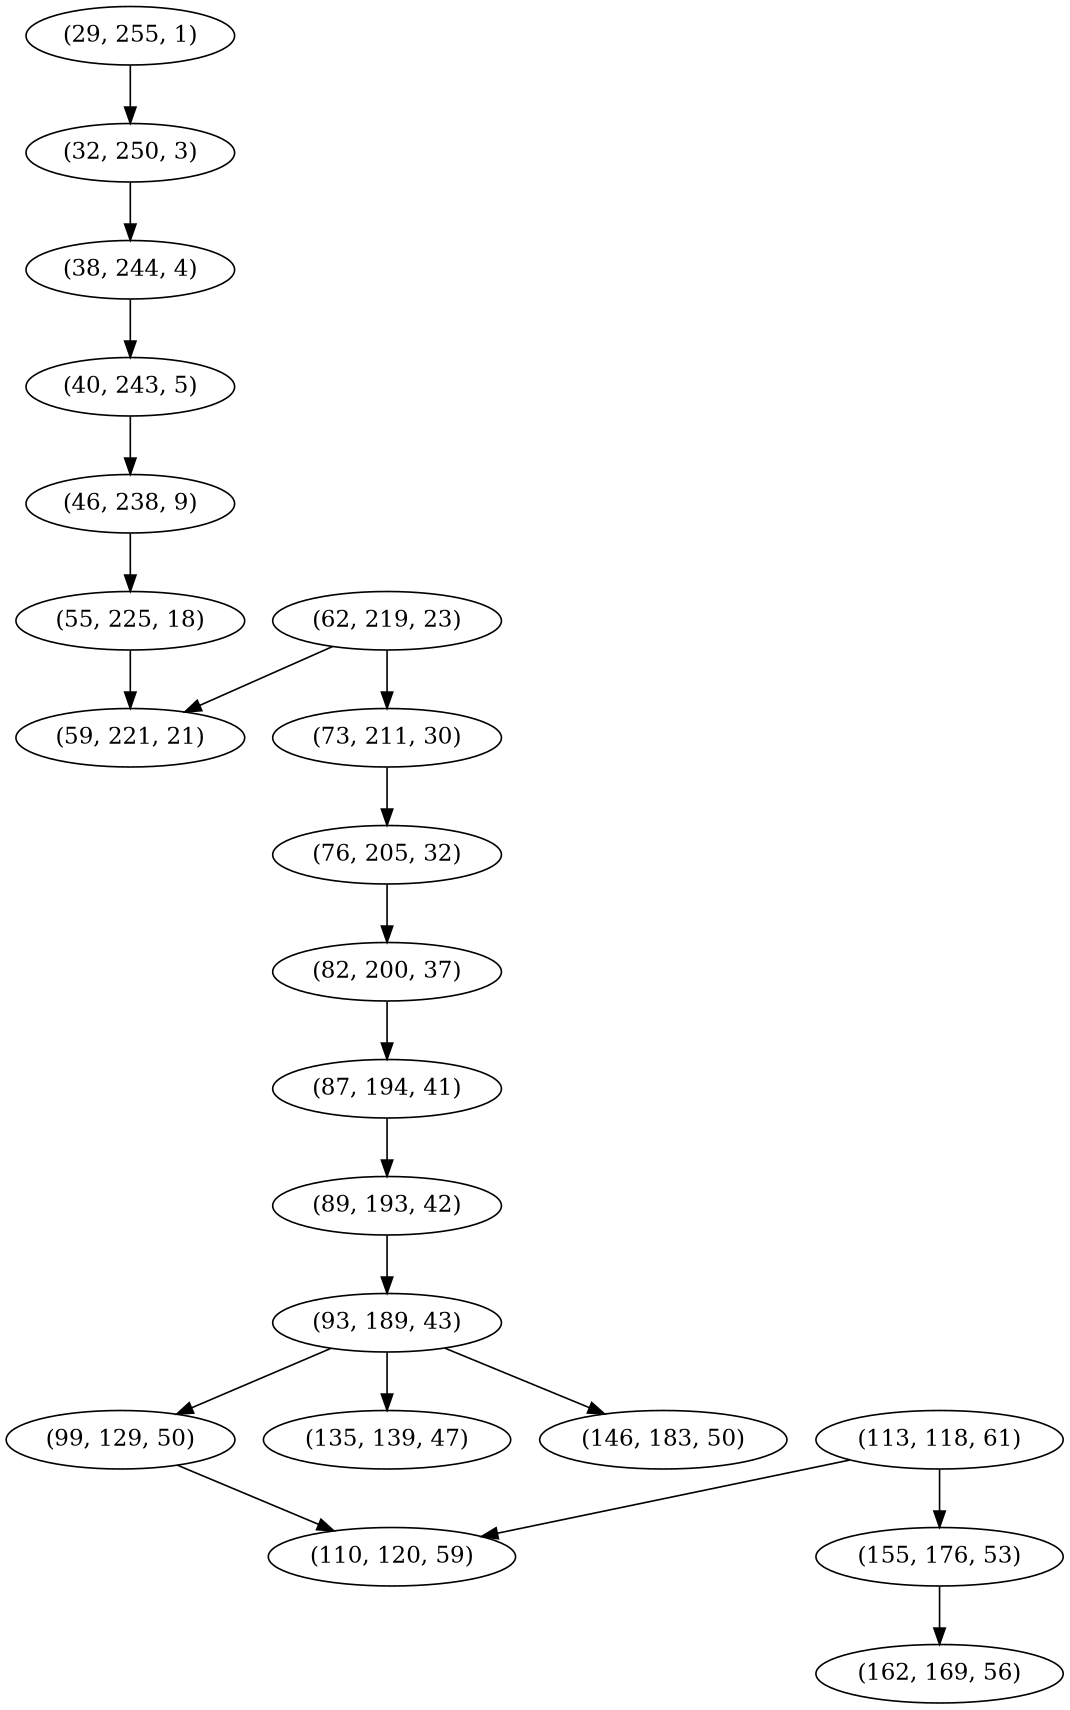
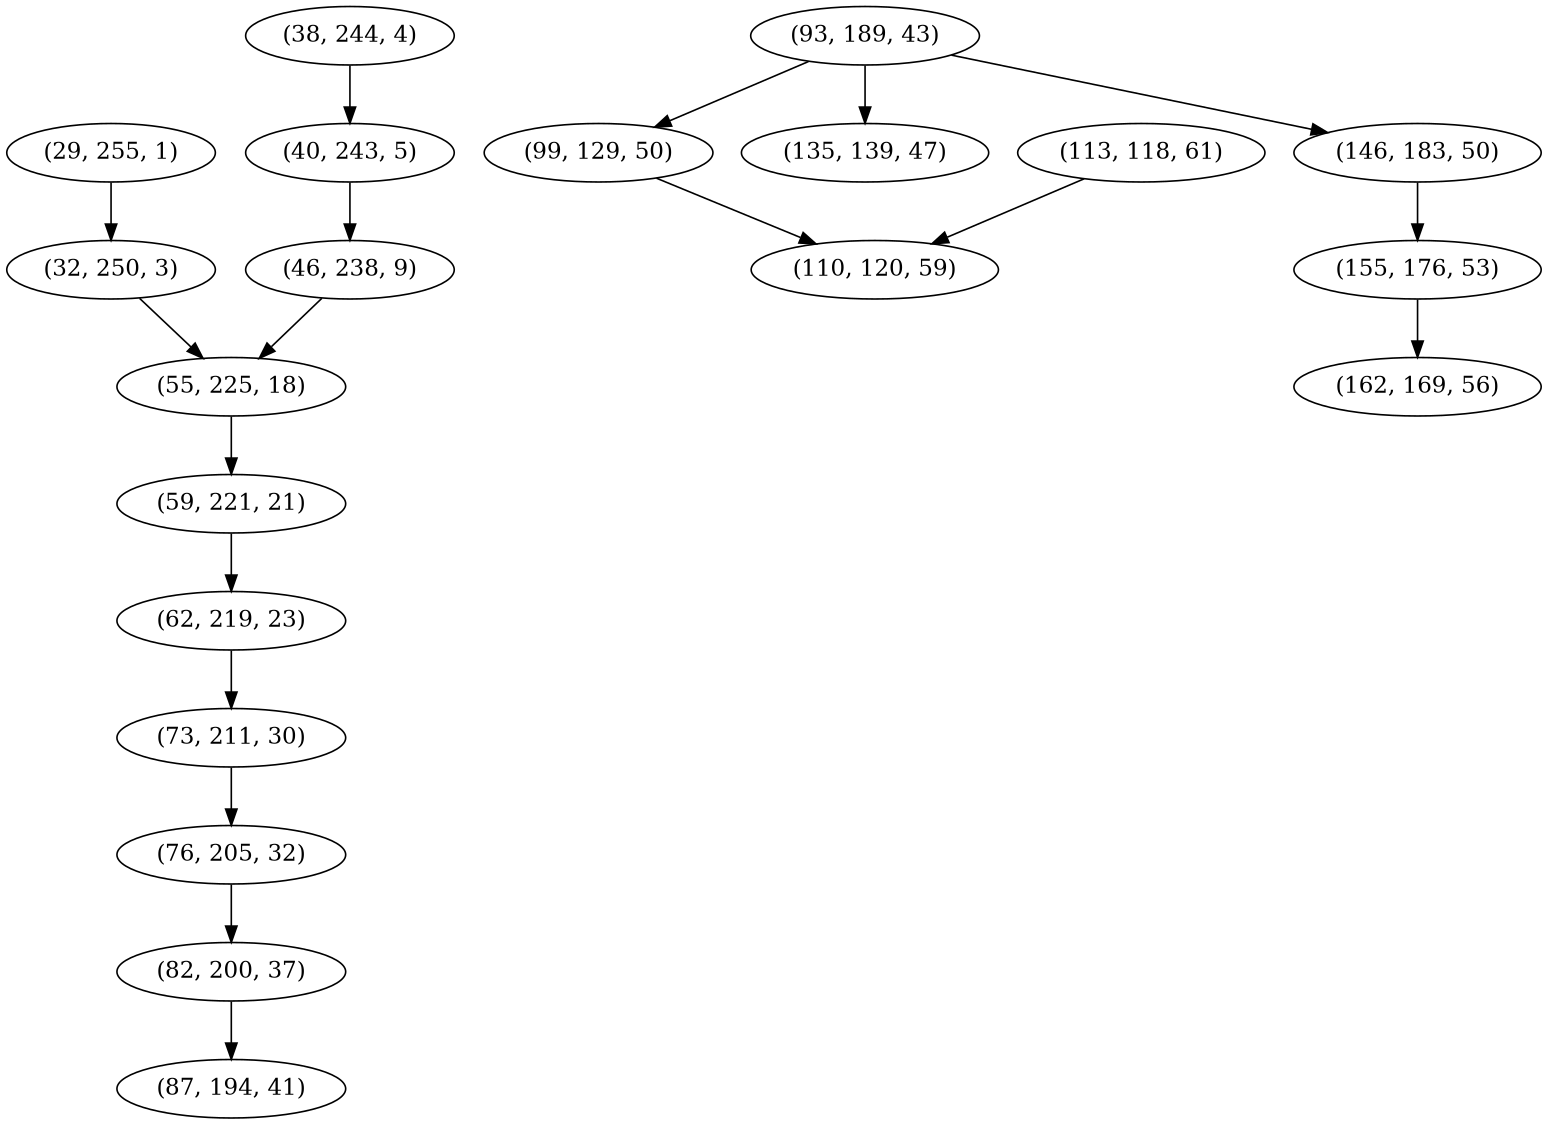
edge "(32, 250, 3)" -> "(38, 244, 4)": now "(32, 250, 3)" -> "(55, 225, 18)"
edge "(62, 219, 23)" -> "(59, 221, 21)": reversed
node "(89, 193, 42)": removed
edge "(113, 118, 61)" -> "(155, 176, 53)": now "(146, 183, 50)" -> "(155, 176, 53)"
